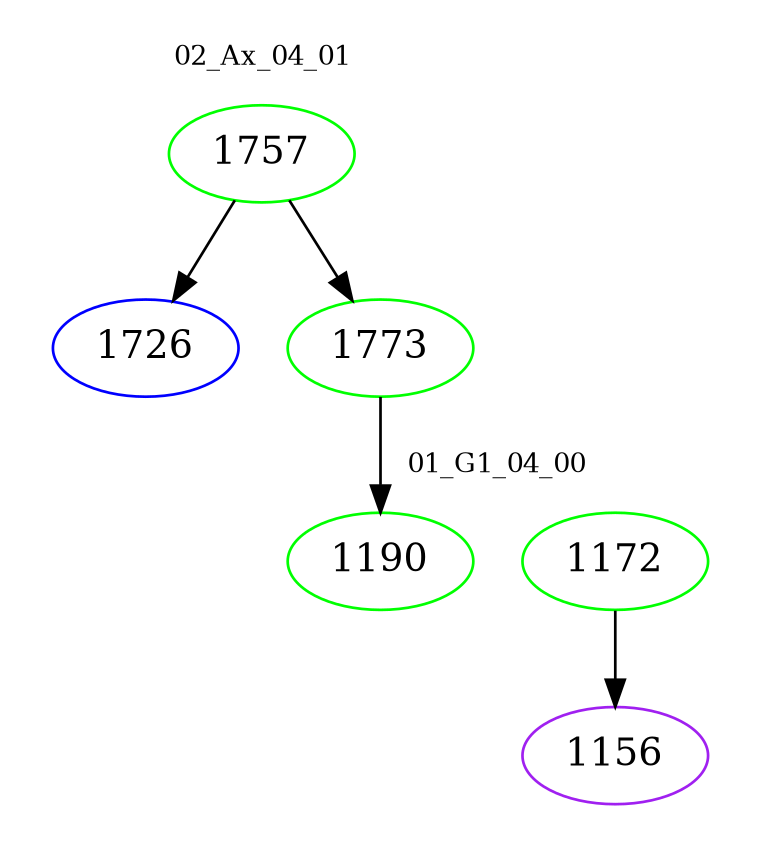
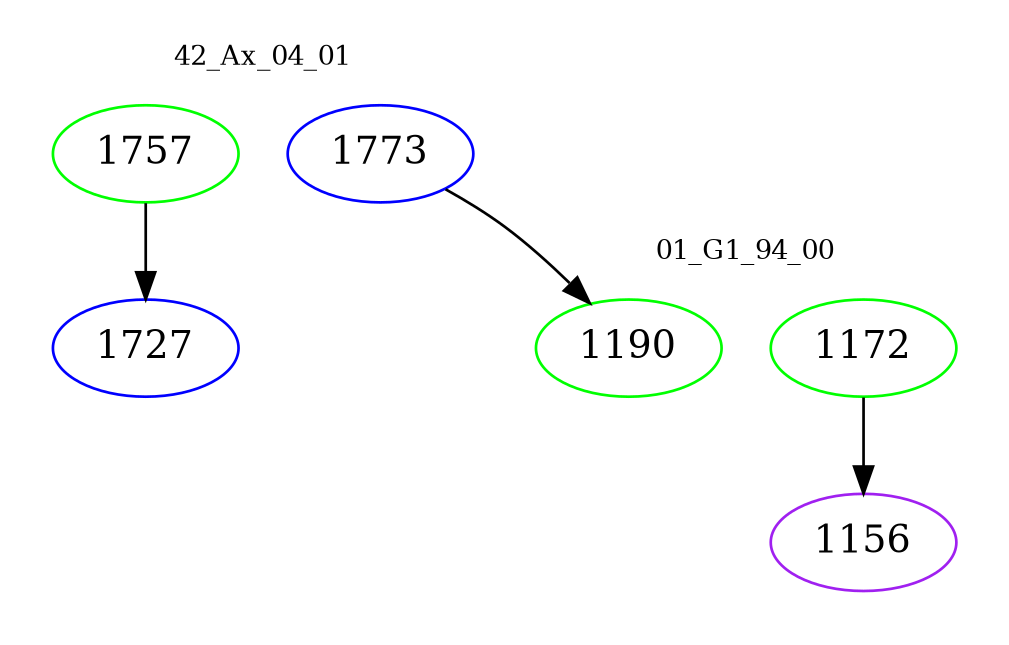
cluster "02_Ax_04_01": label "02_Ax_04_01" -> "42_Ax_04_01"
edge "1757" -> "1773": removed
node "1726": label "1726" -> "1727"
node "1773": color green -> blue
cluster "01_G1_04_00": label "01_G1_04_00" -> "01_G1_94_00"
